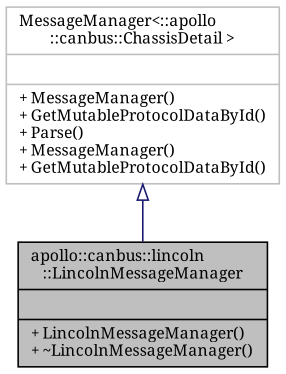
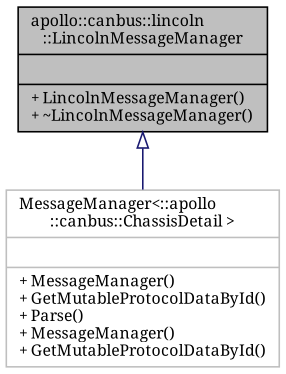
edge "apollo::canbus::lincoln" -> "MessageManager<::apollo": reversed
